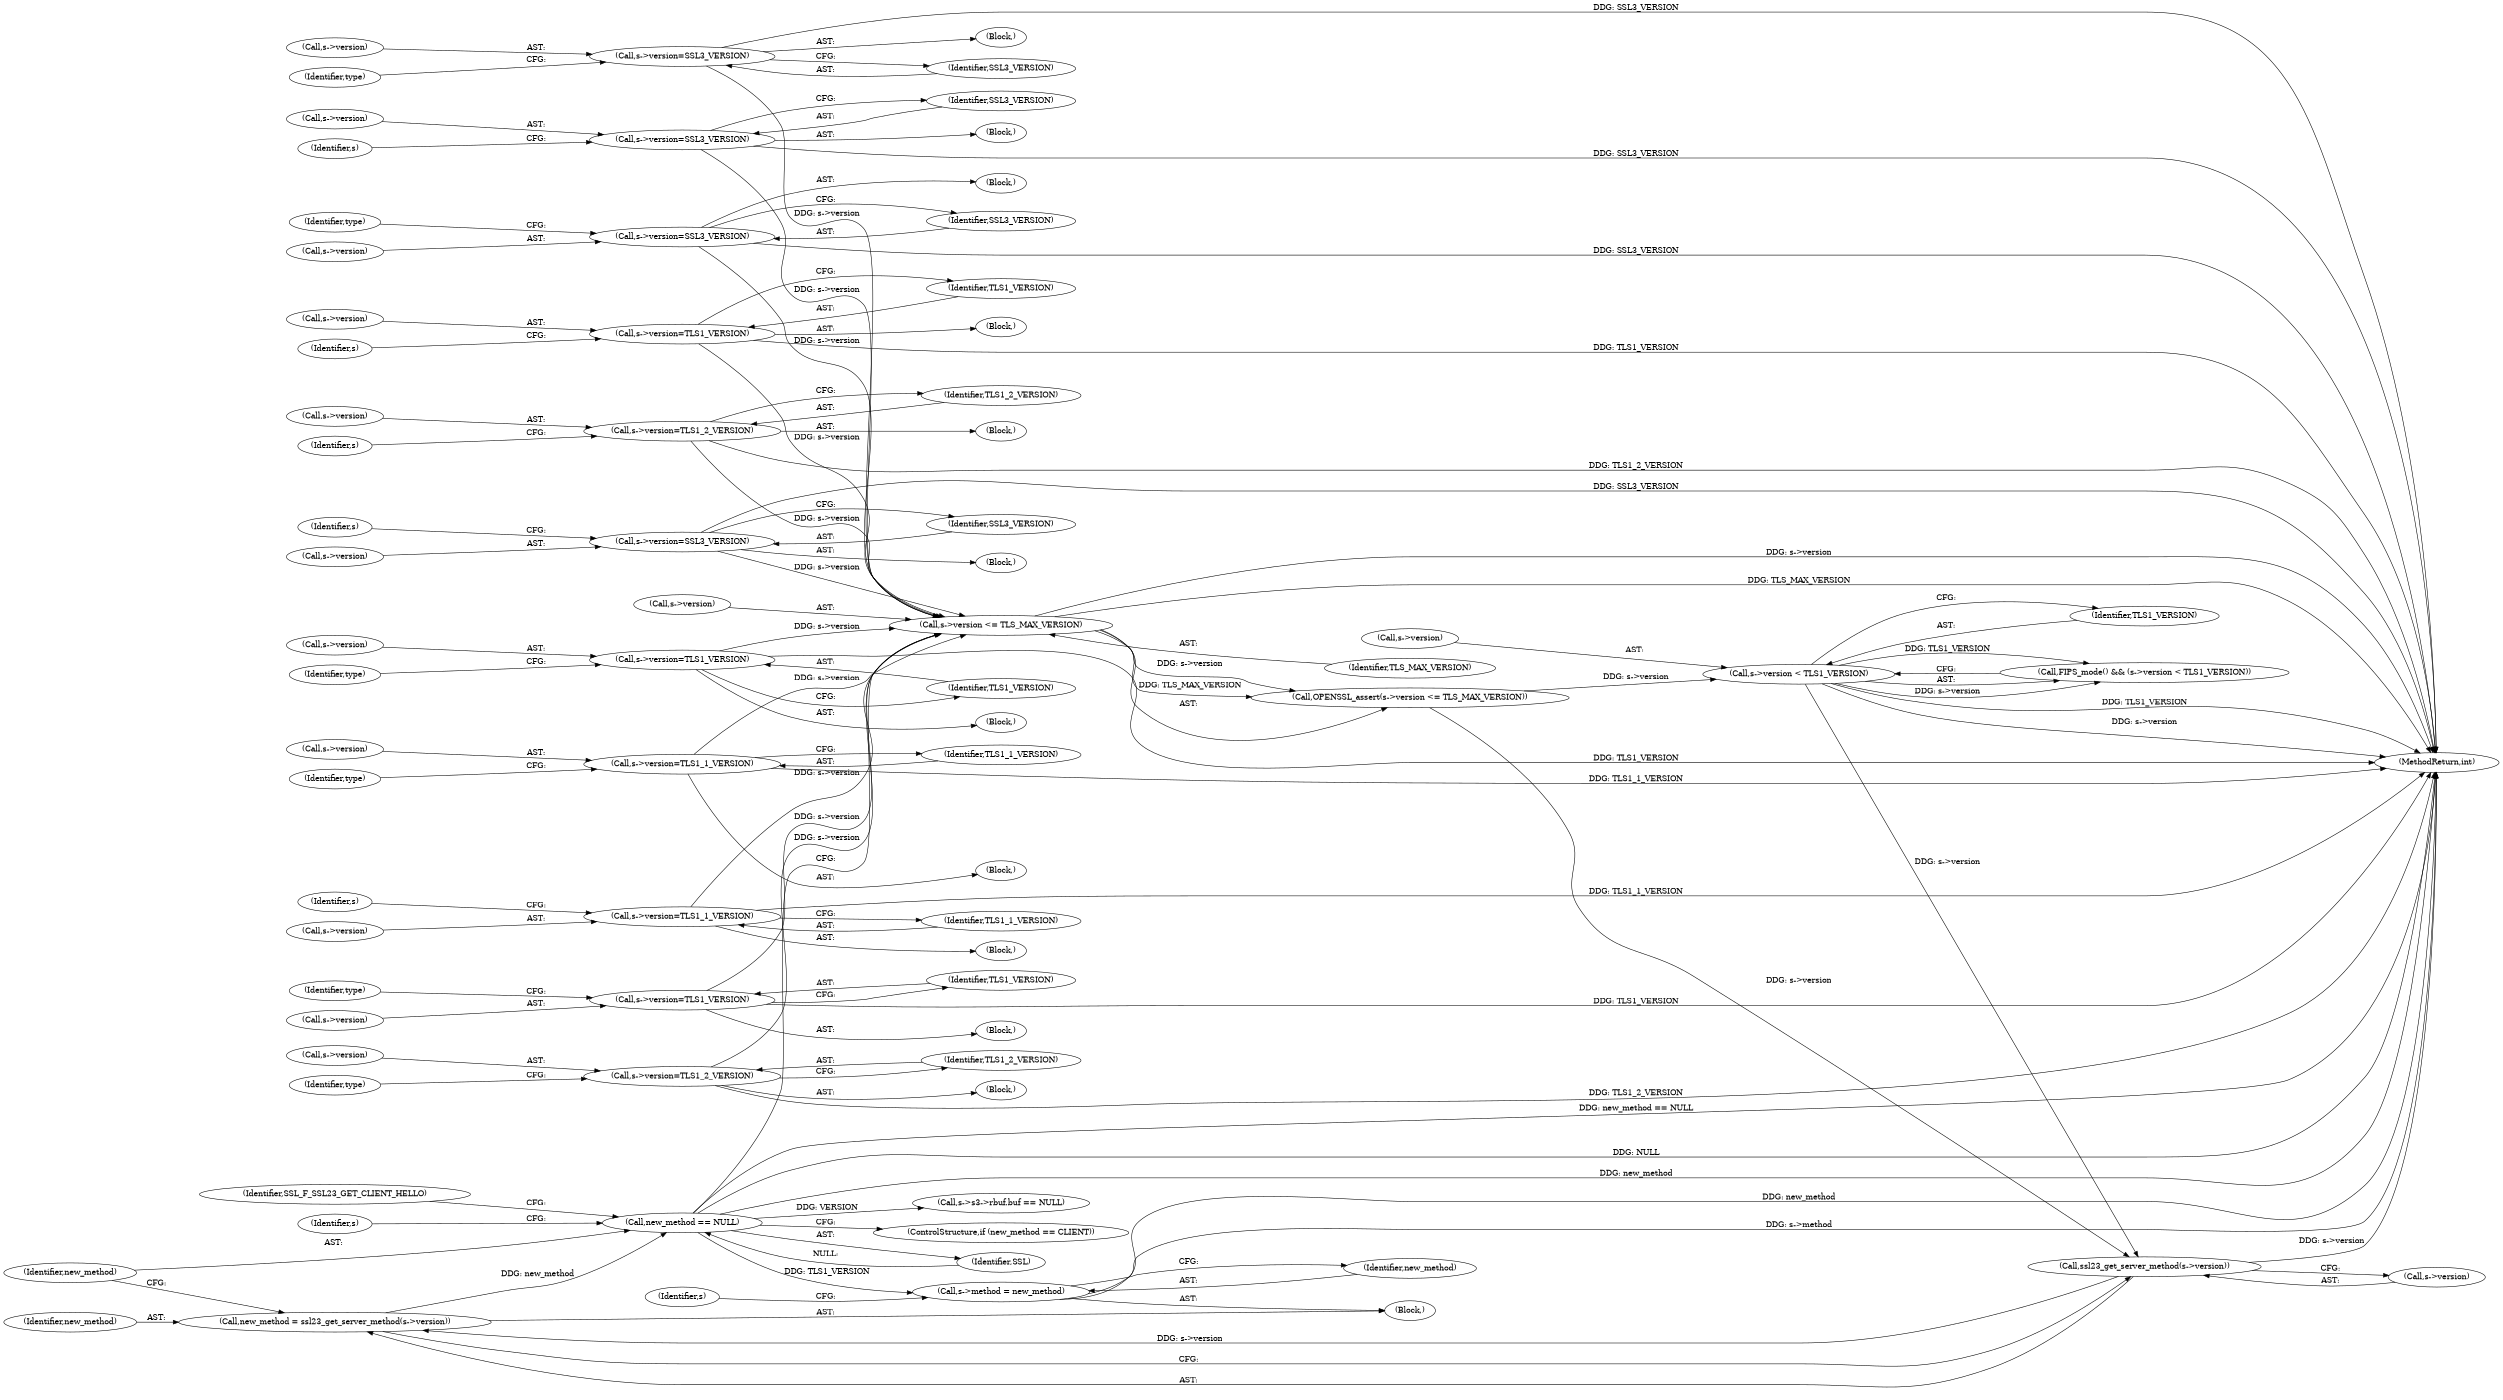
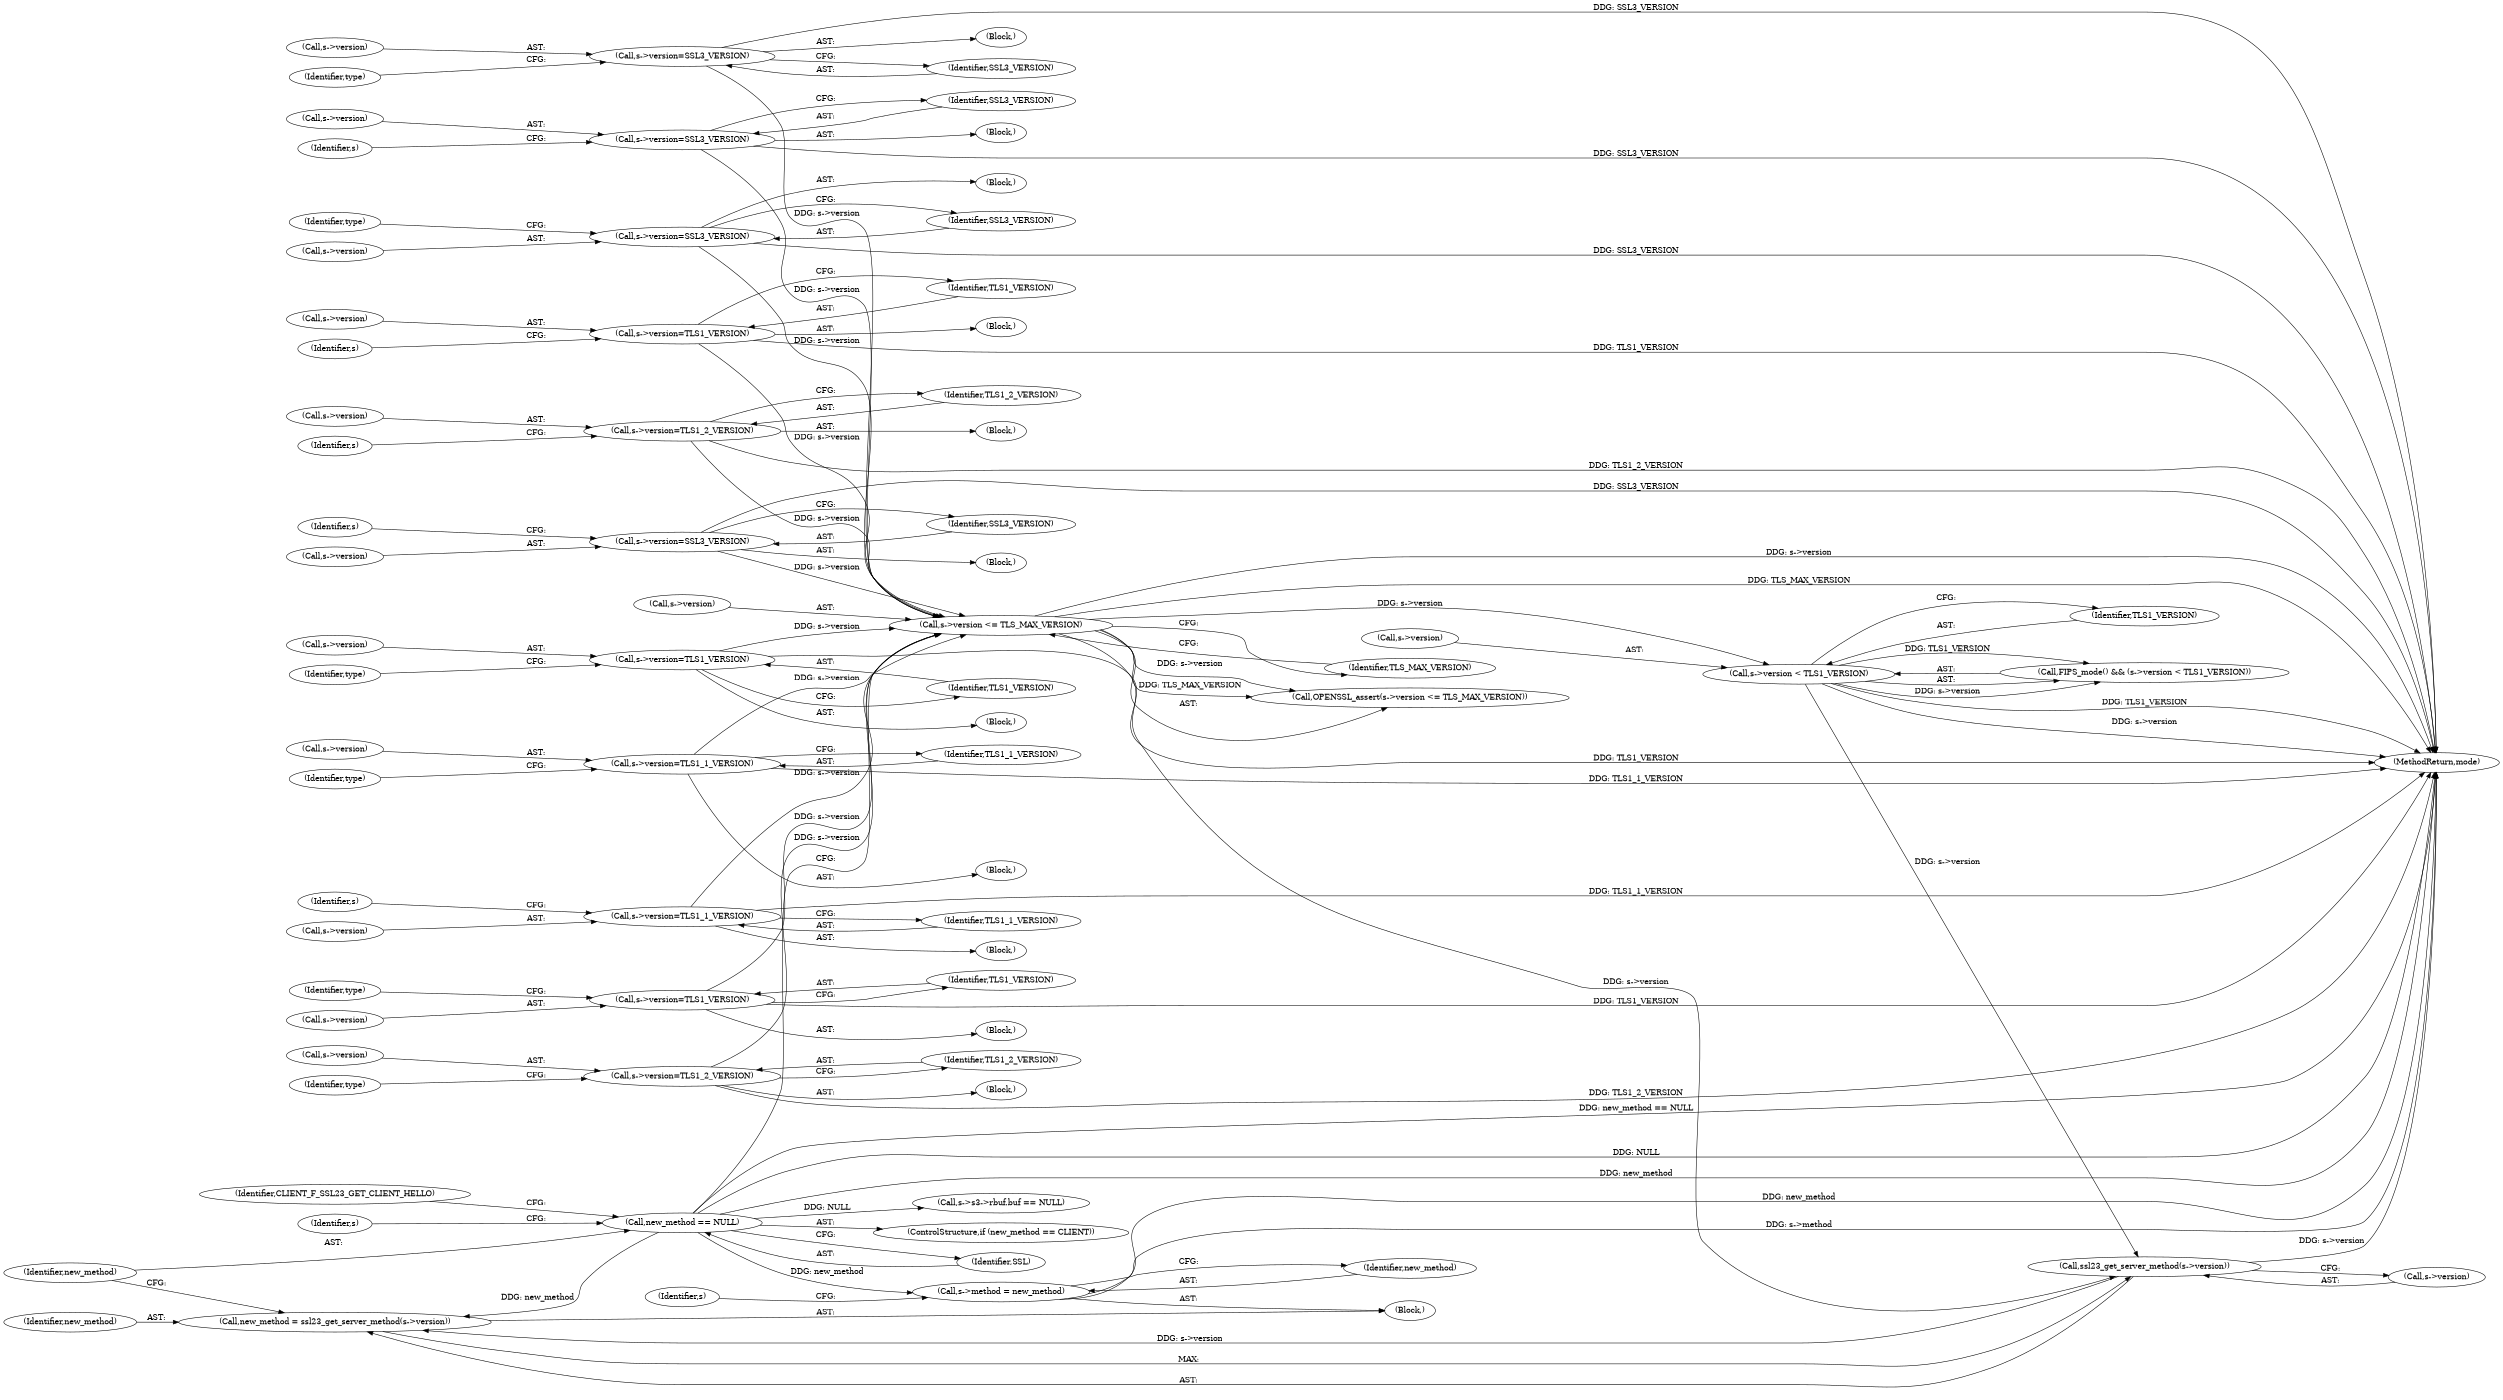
edge "(Call,s->version <= TLS_MAX_VERSION)" -> "(Identifier,TLS_MAX_VERSION)": added, label "CFG:"
edge "(Identifier,TLS_MAX_VERSION)" -> "(Call,s->version <= TLS_MAX_VERSION)": label "AST: " -> "CFG: "
edge "(Call,FIPS_mode() && (s->version < TLS1_VERSION))" -> "(Call,s->version < TLS1_VERSION)": label "CFG: " -> "AST: "
edge "(Call,OPENSSL_assert(s->version <= TLS_MAX_VERSION))" -> "(Call,s->version < TLS1_VERSION)": now "(Call,s->version <= TLS_MAX_VERSION)" -> "(Call,s->version < TLS1_VERSION)"
node "(MethodReturn,int)": label "(MethodReturn,int)" -> "(MethodReturn,mode)"
edge "(Call,OPENSSL_assert(s->version <= TLS_MAX_VERSION))" -> "(Call,ssl23_get_server_method(s->version))": now "(Call,s->version <= TLS_MAX_VERSION)" -> "(Call,ssl23_get_server_method(s->version))"
node "(Identifier,SSL_F_SSL23_GET_CLIENT_HELLO)": label "(Identifier,SSL_F_SSL23_GET_CLIENT_HELLO)" -> "(Identifier,CLIENT_F_SSL23_GET_CLIENT_HELLO)"
edge "(Call,new_method == NULL)" -> "(Call,s->s3->rbuf.buf == NULL)": label "DDG: VERSION" -> "DDG: NULL"
edge "(Call,new_method == NULL)" -> "(ControlStructure,if (new_method == CLIENT))": label "CFG: " -> "AST: "
edge "(Call,new_method == NULL)" -> "(Identifier,SSL)": label "AST: " -> "CFG: "
edge "(Identifier,SSL)" -> "(Call,new_method == NULL)": label "NULL: " -> "AST: "
edge "(Call,new_method == NULL)" -> "(Call,s->method = new_method)": label "DDG: TLS1_VERSION" -> "DDG: new_method"
edge "(Call,new_method = ssl23_get_server_method(s->version))" -> "(Call,new_method == NULL)": reversed
edge "(Call,new_method = ssl23_get_server_method(s->version))" -> "(Call,ssl23_get_server_method(s->version))": label "CFG: " -> "MAX: "
